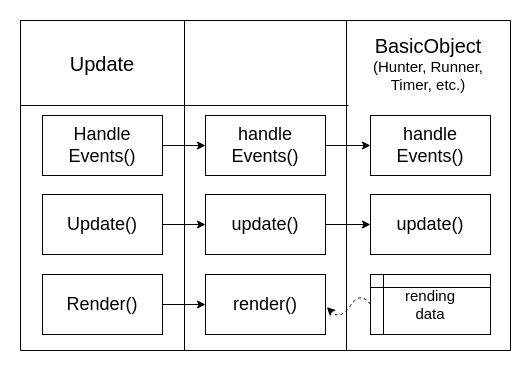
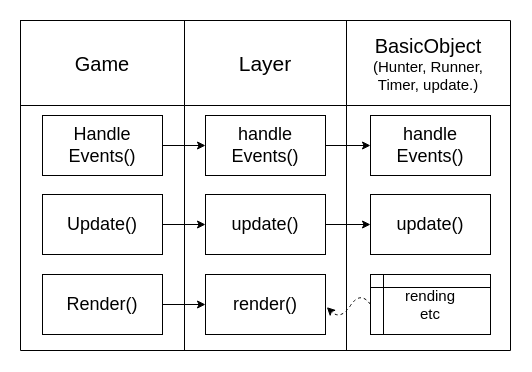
node "Layer": added
node "Update": label "Update" -> "Game"
node "BasicObject (Hunter, Runner, Timer, etc.)": label "BasicObject (Hunter, Runner, Timer, etc.)" -> "BasicObject (Hunter, Runner, Timer, update.)"
node "rending data": label "rending data" -> "rending etc"
